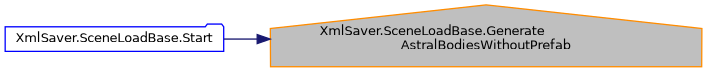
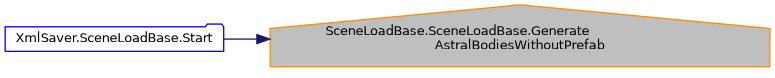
node "XmlSaver.SceneLoadBase.Generate AstralBodiesWithoutPrefab": label "XmlSaver.SceneLoadBase.Generate AstralBodiesWithoutPrefab" -> "SceneLoadBase.SceneLoadBase.Generate AstralBodiesWithoutPrefab"
